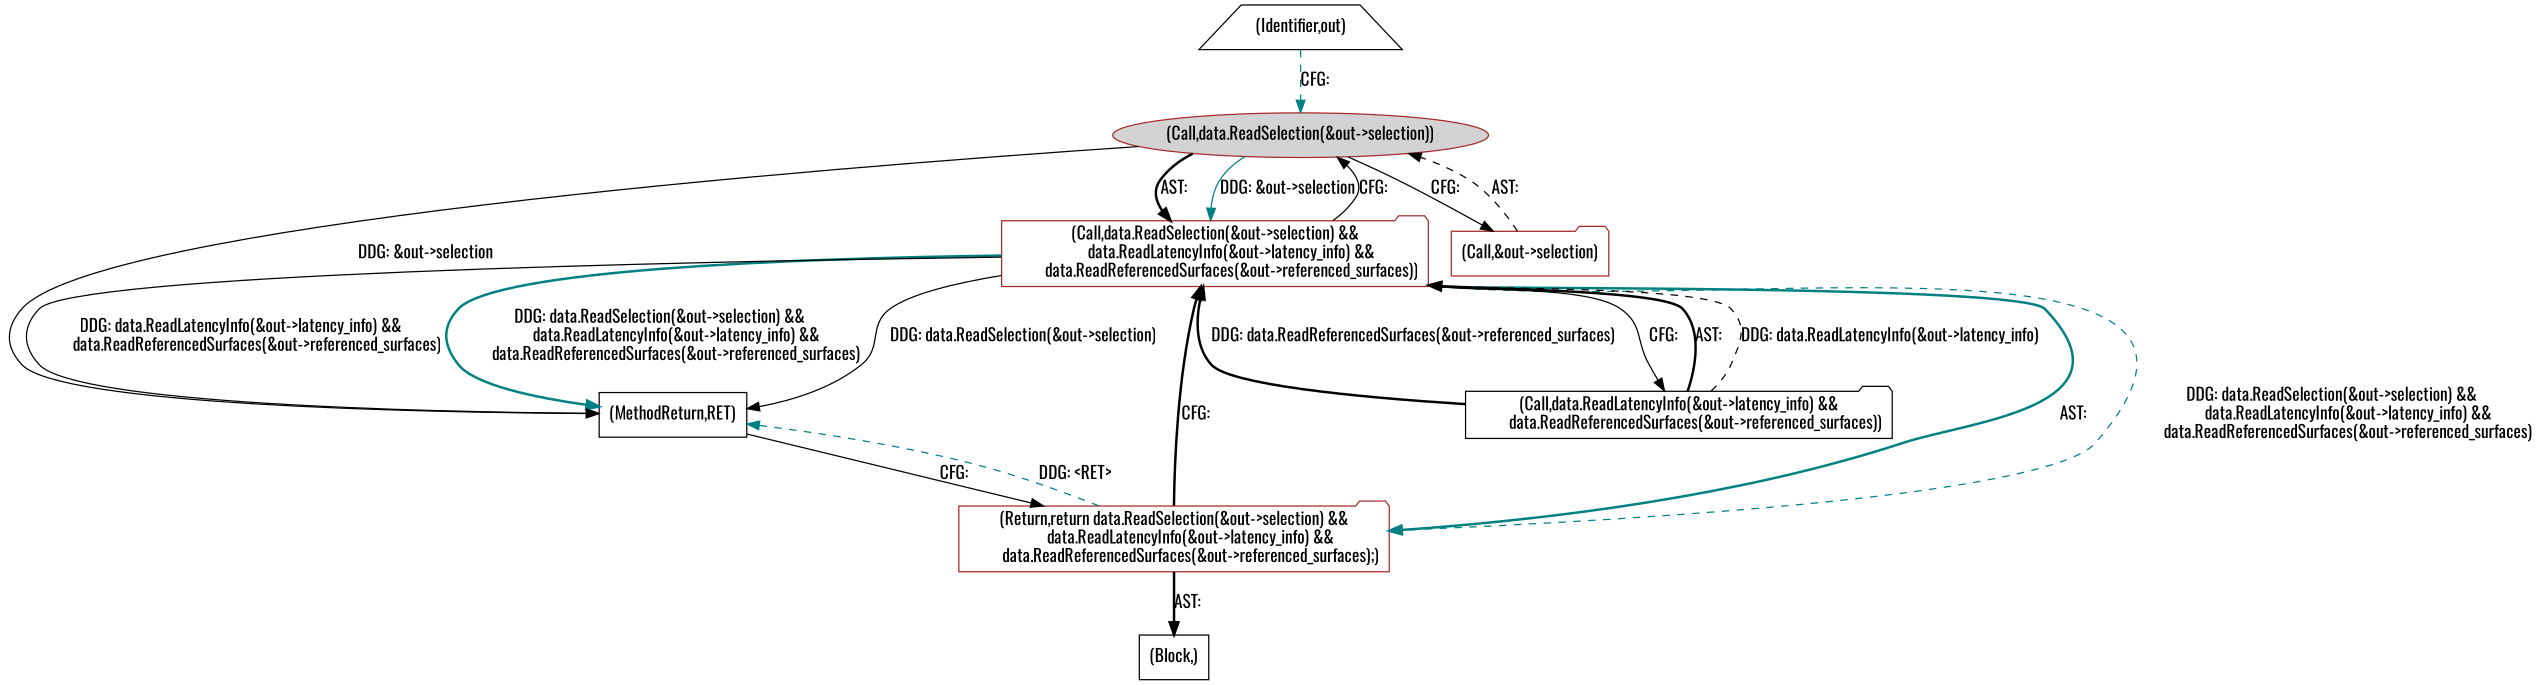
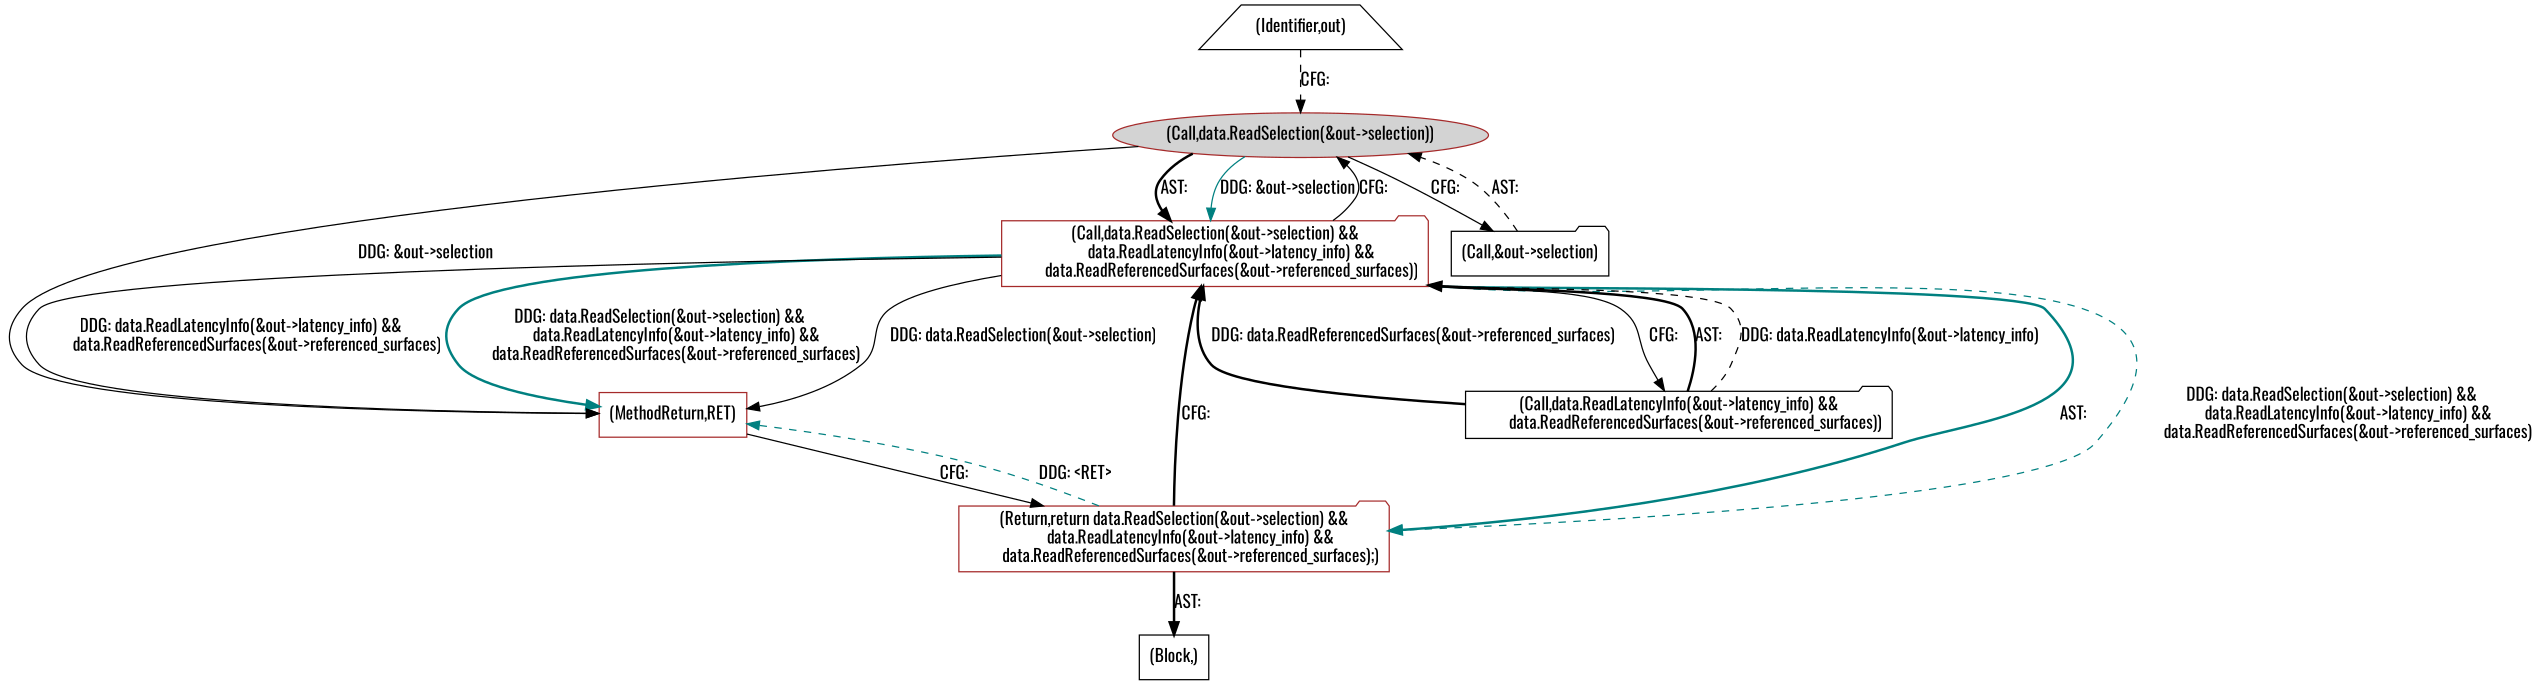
edge "(Identifier,out)" -> "(Call,data.ReadSelection(&out->selection))": color teal -> black
node "(Call,&out->selection)": color brown -> black
node "(MethodReturn,RET)": color black -> brown
